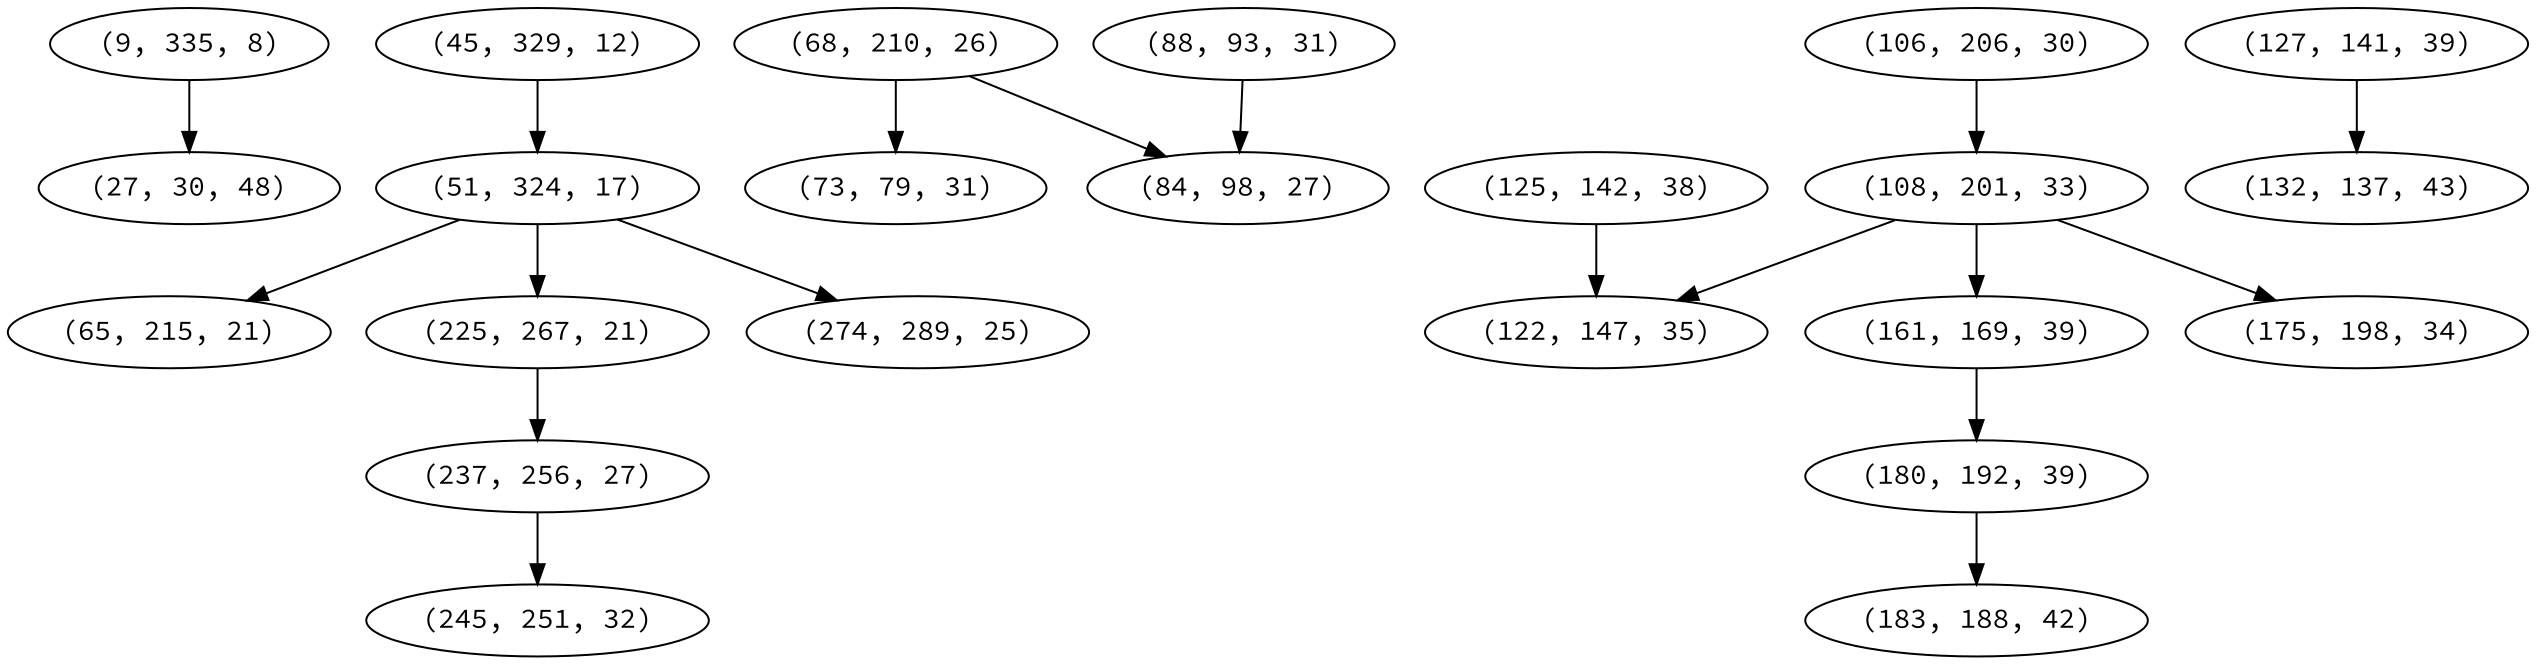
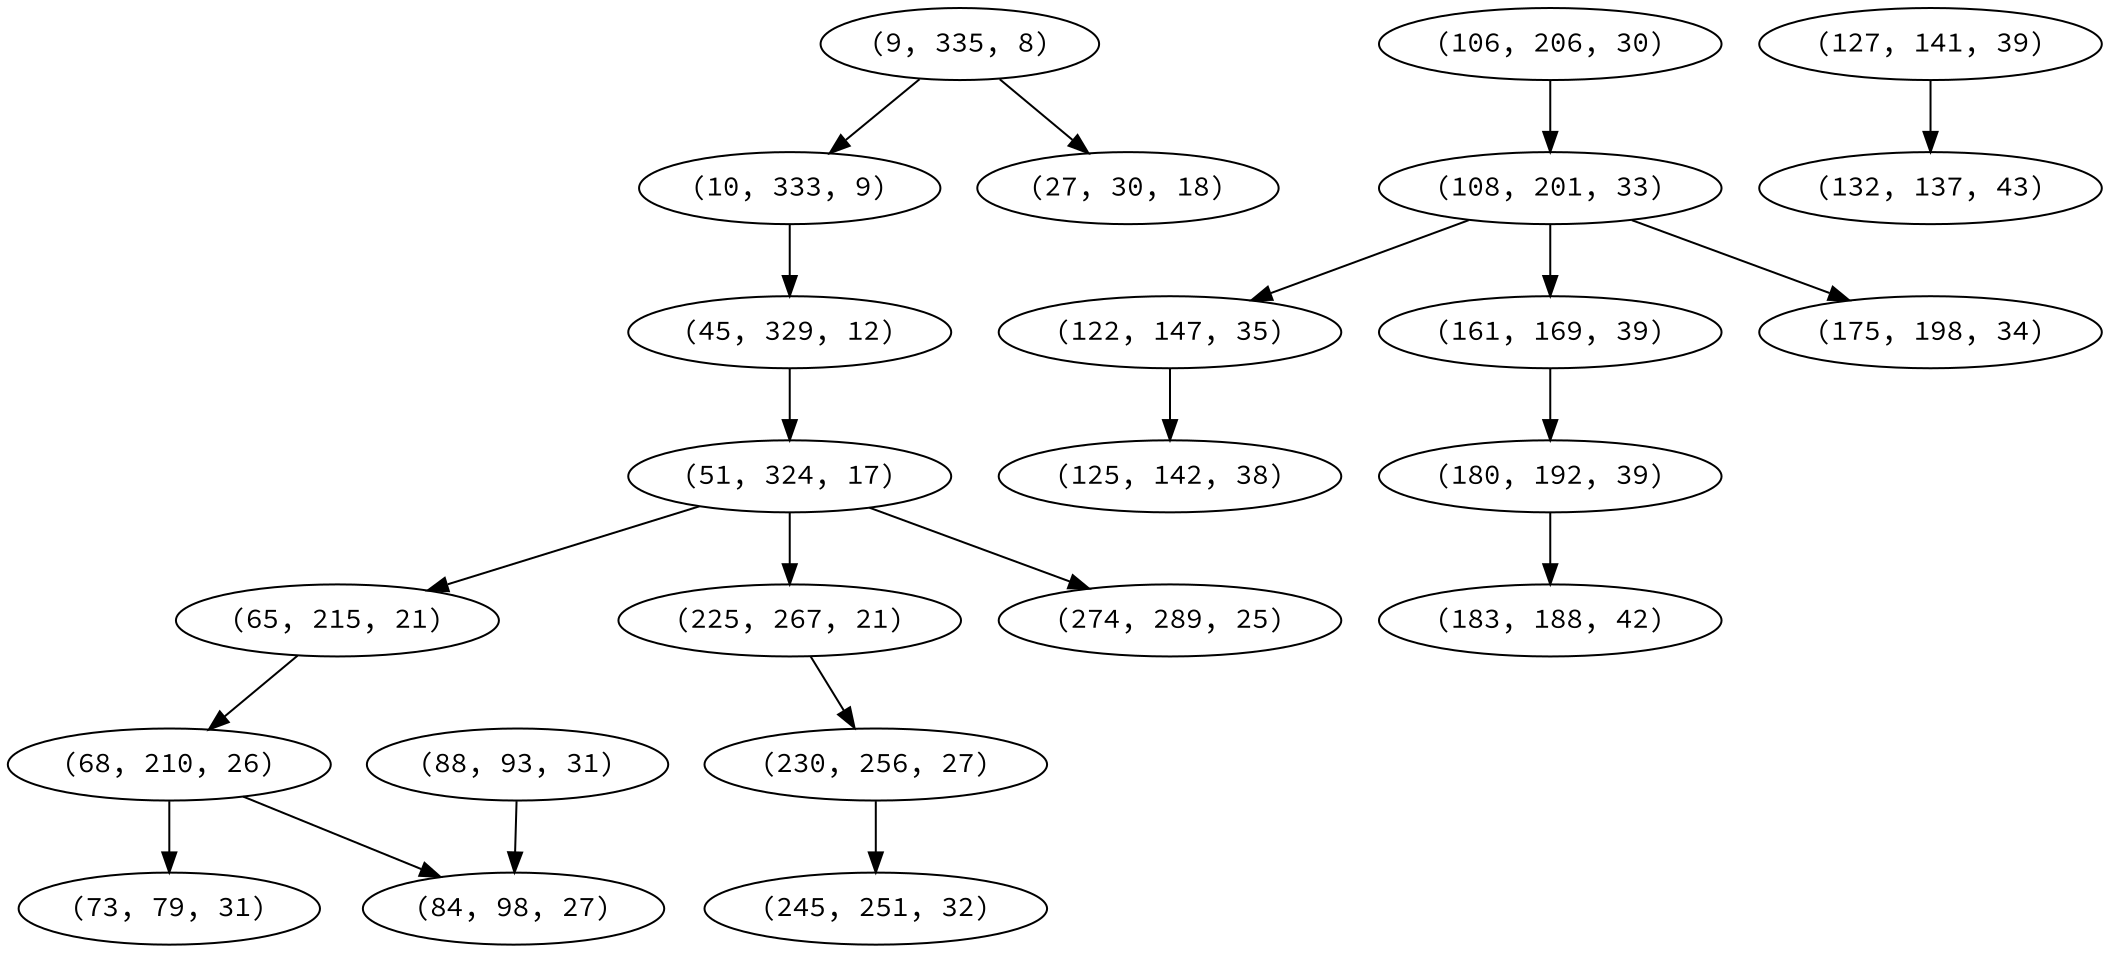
node "(27, 30, 48)": label "(27, 30, 48)" -> "(27, 30, 18)"
node "(10, 333, 9)": added
edge "(125, 142, 38)" -> "(122, 147, 35)": reversed
node "(237, 256, 27)": label "(237, 256, 27)" -> "(230, 256, 27)"
edge "(65, 215, 21)" -> "(68, 210, 26)": added
